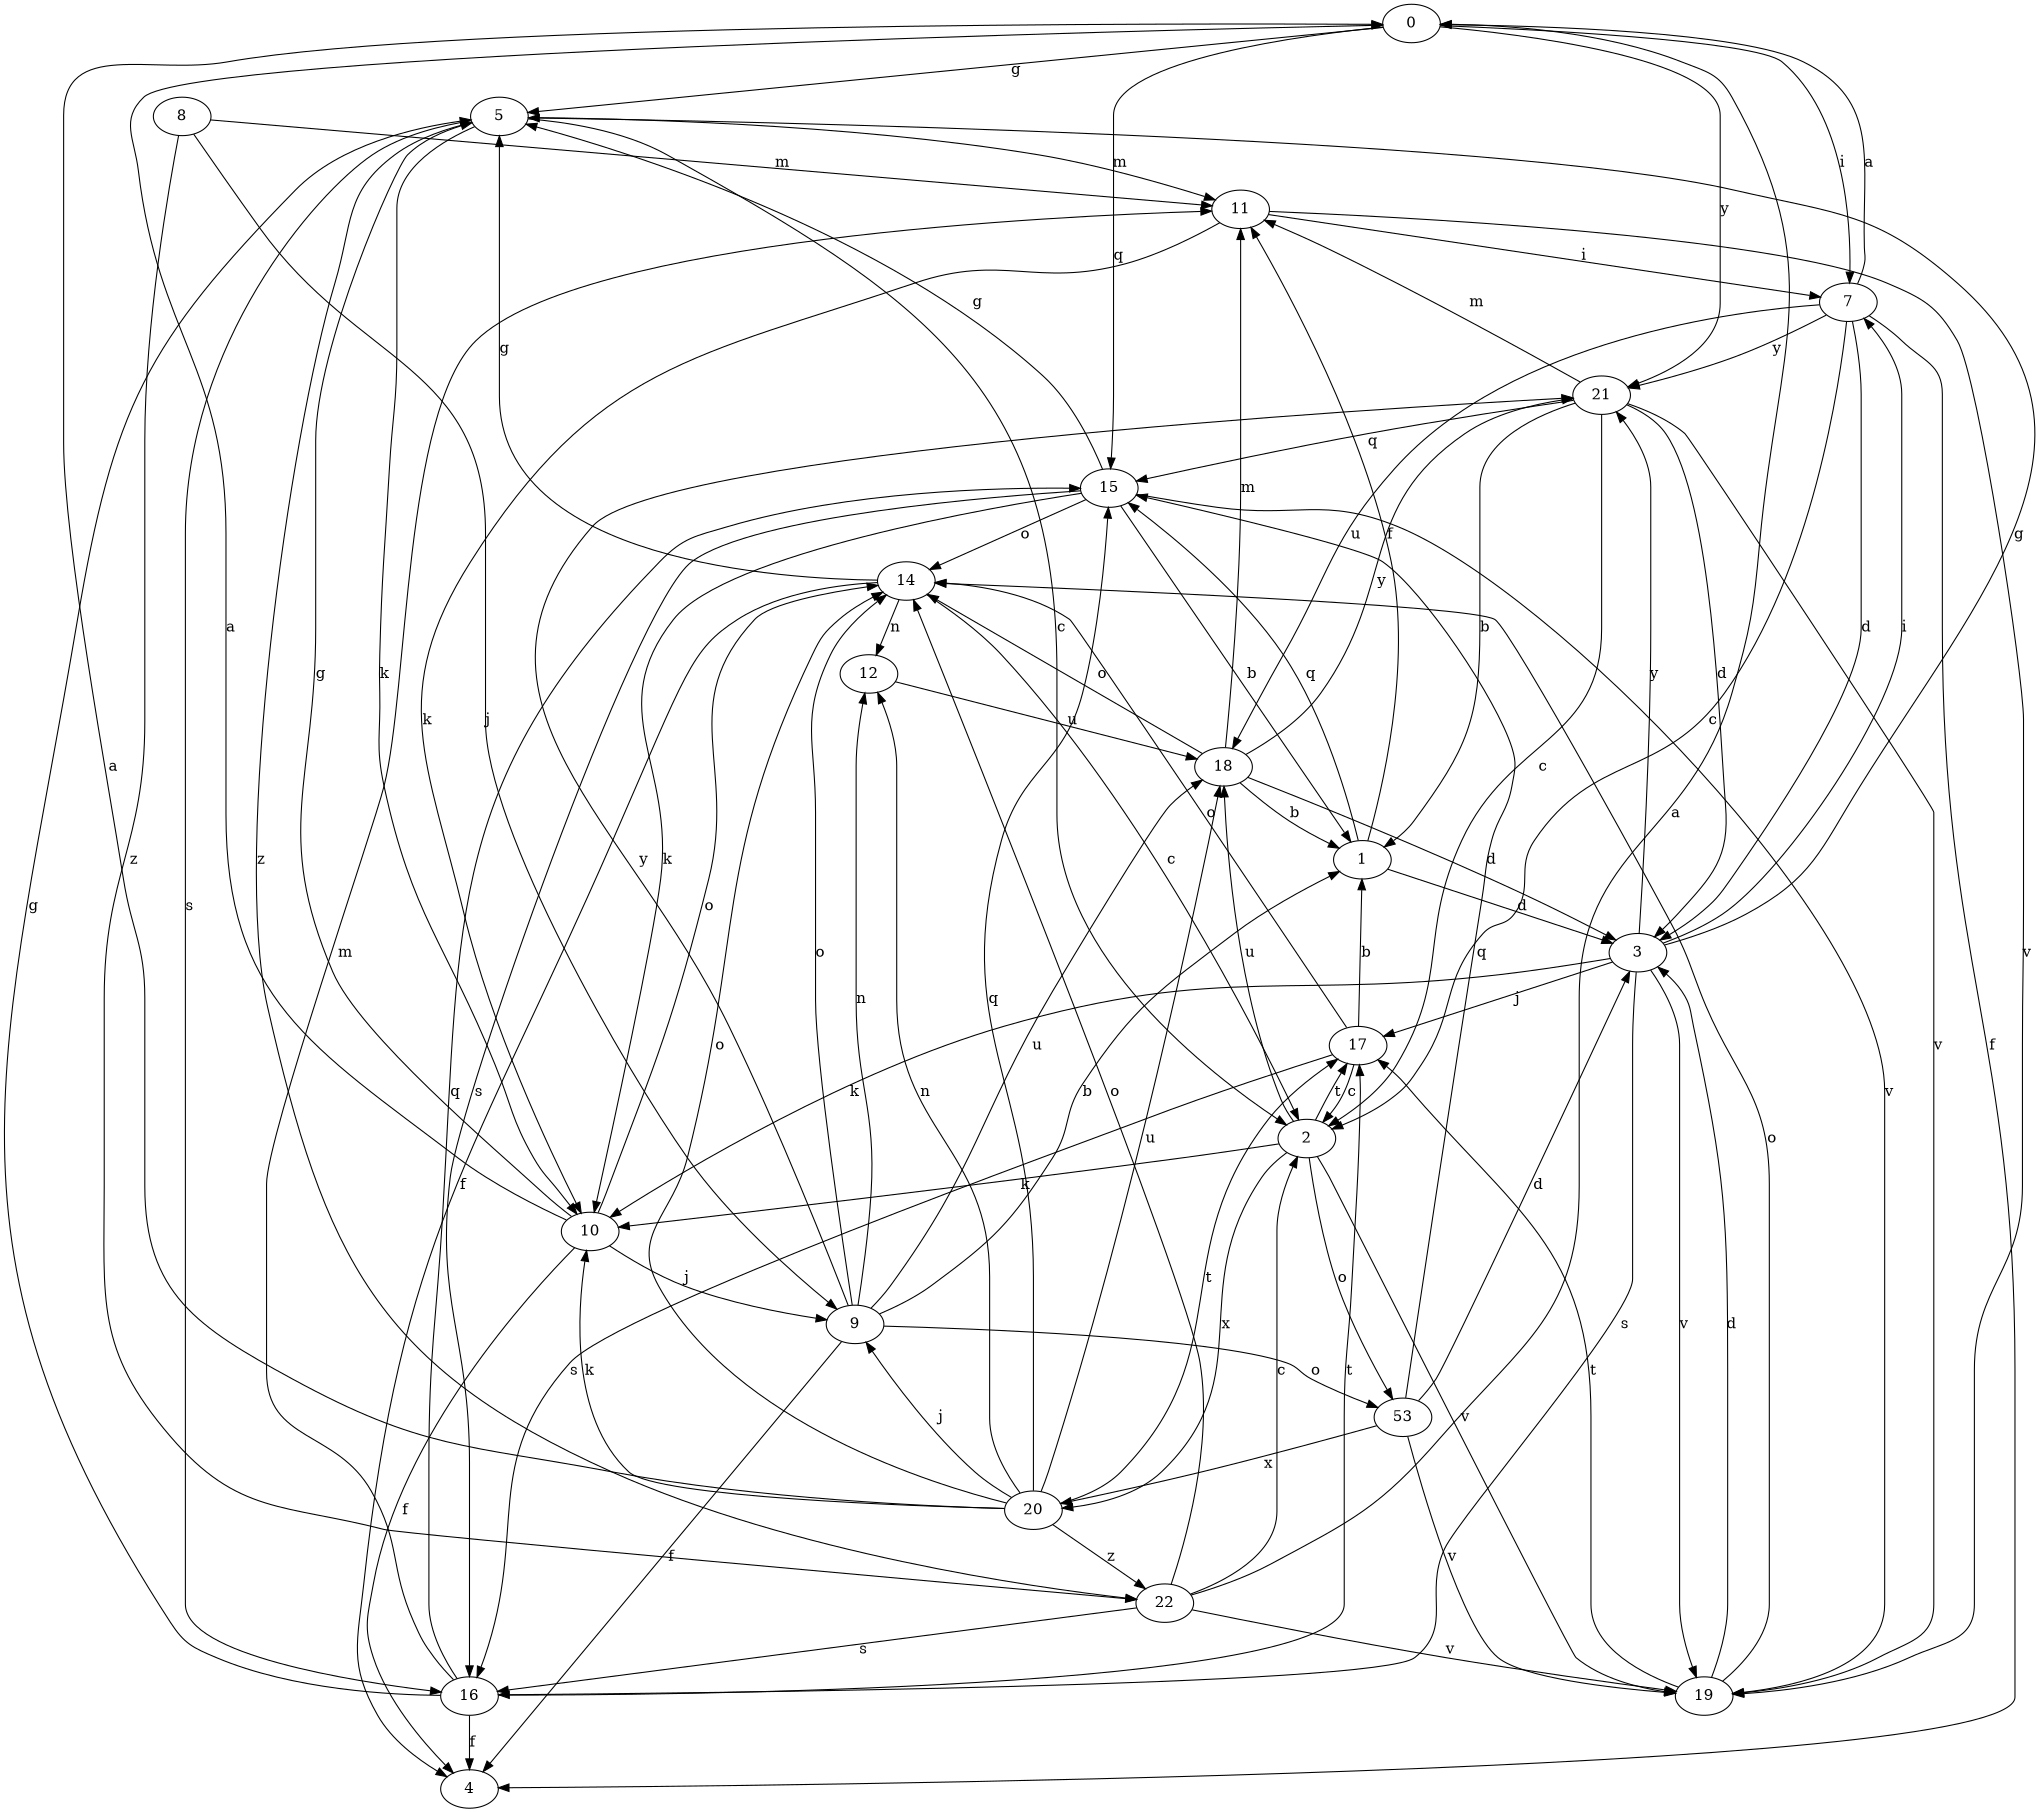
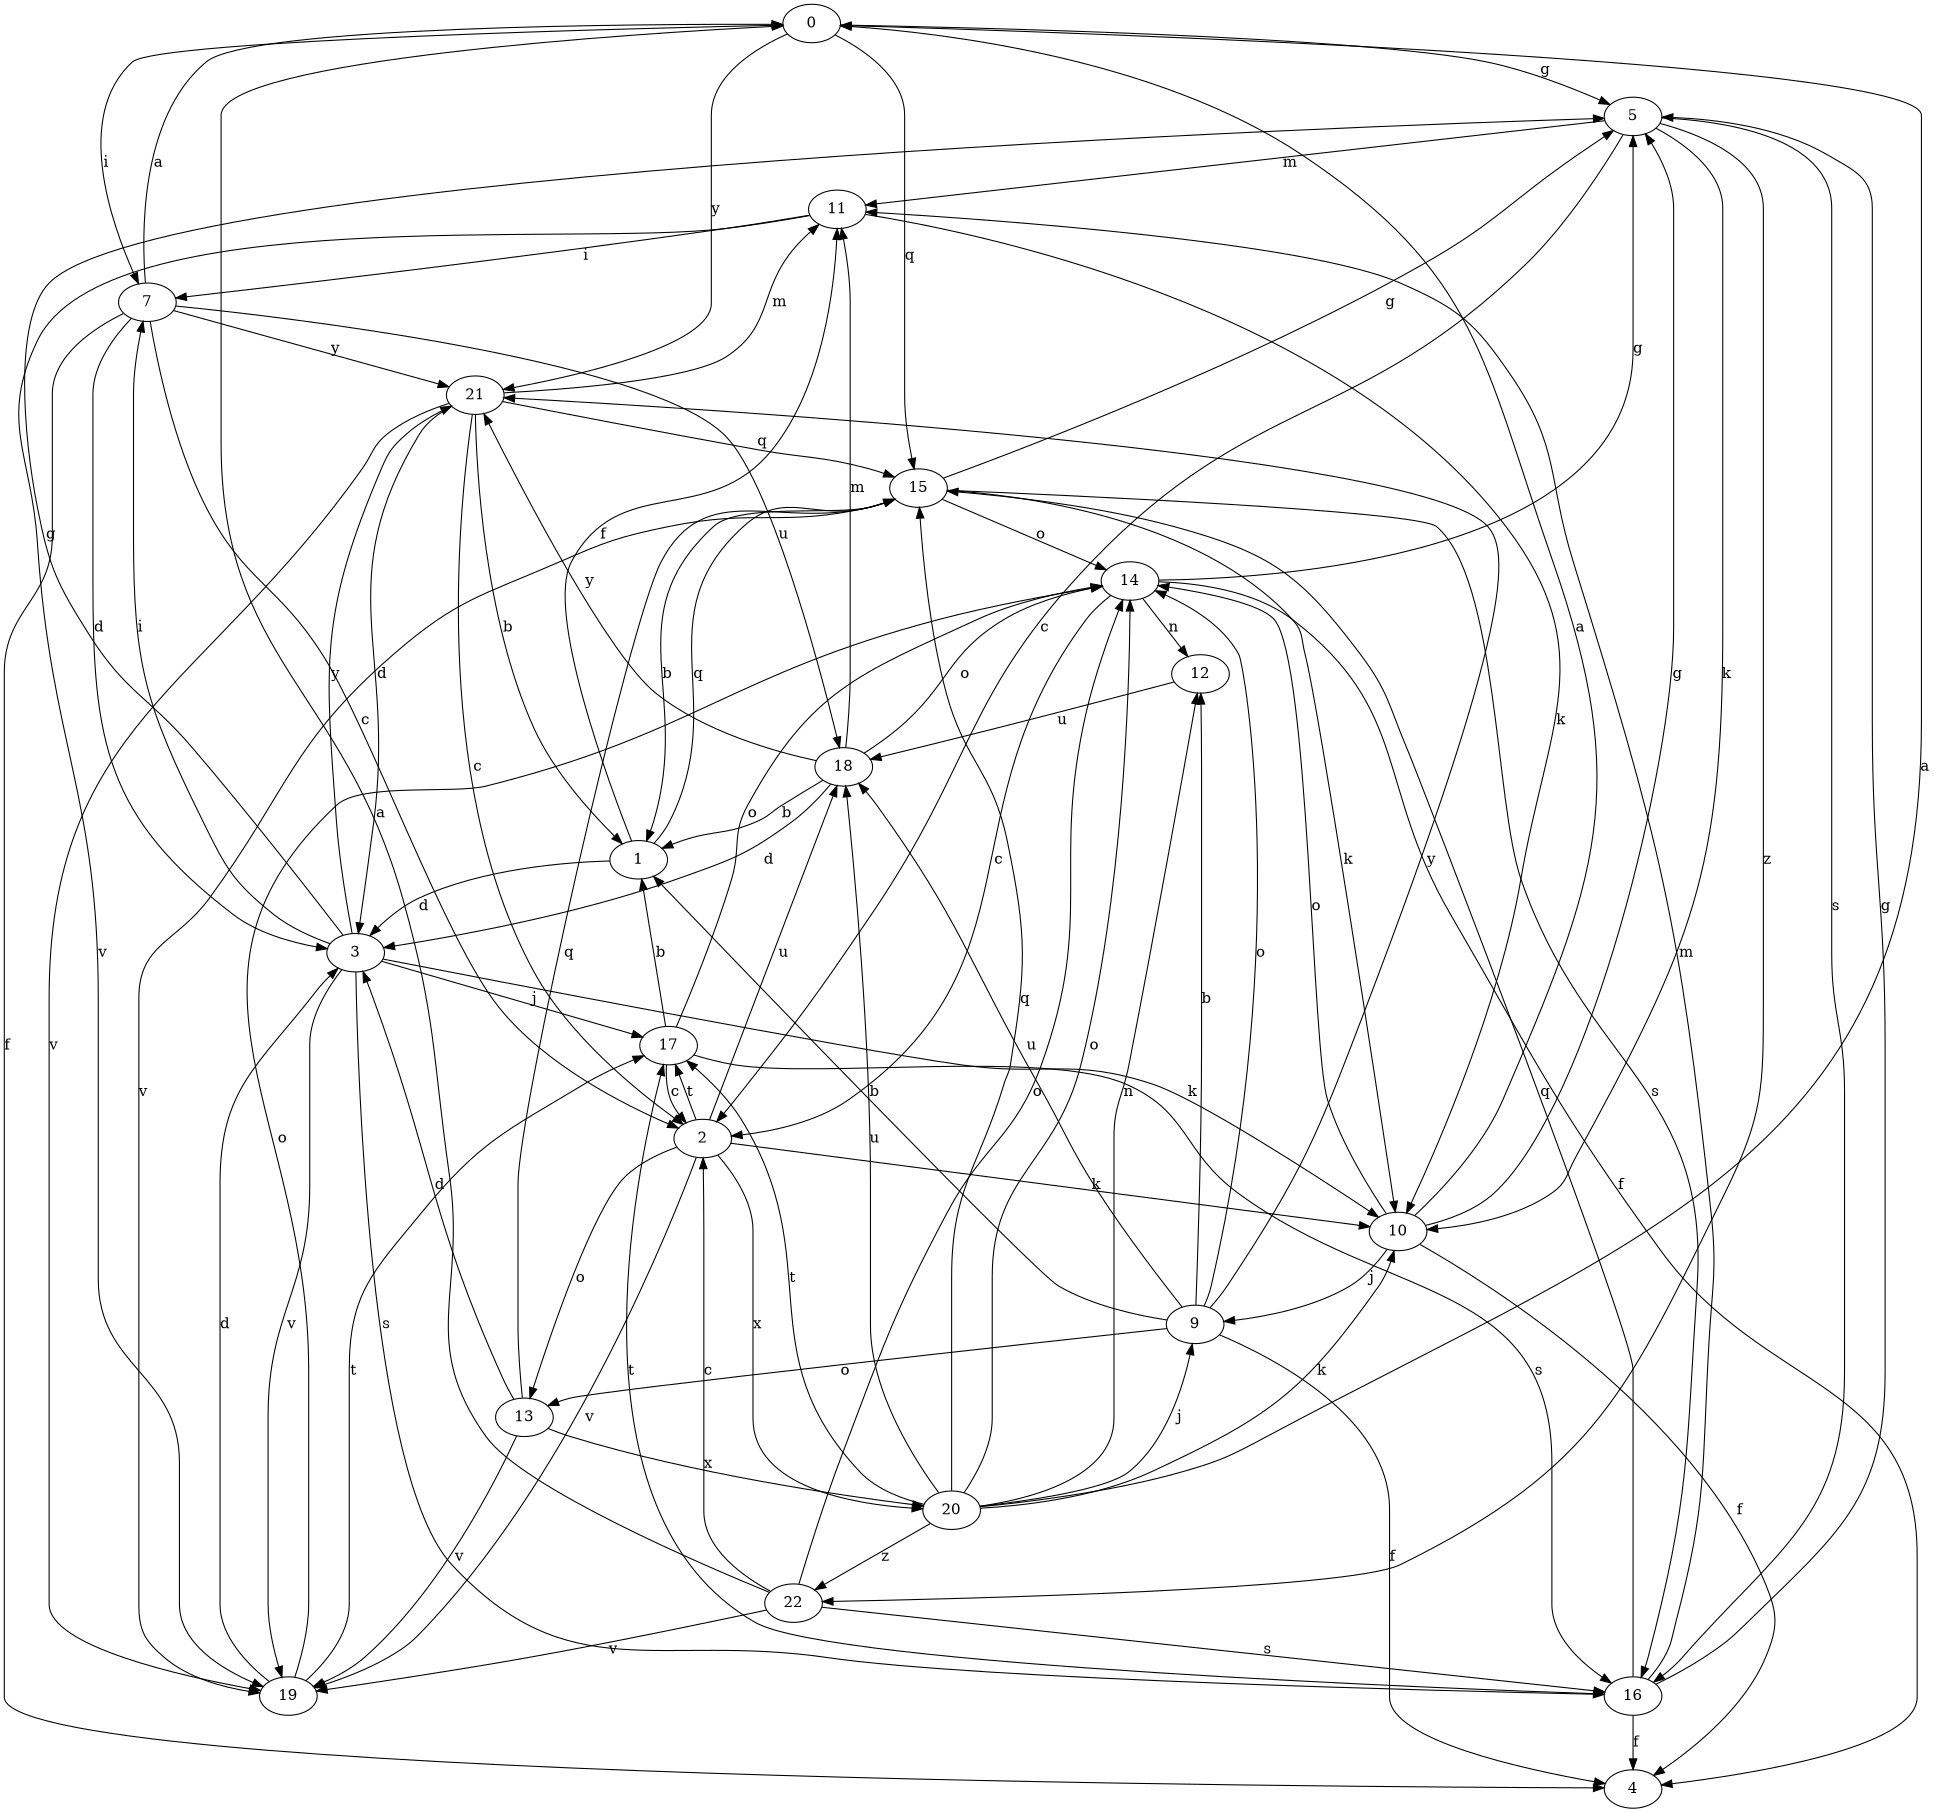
node "8": removed
edge "9" -> "12": label "n" -> "b"
node "53": label "53" -> "13"
